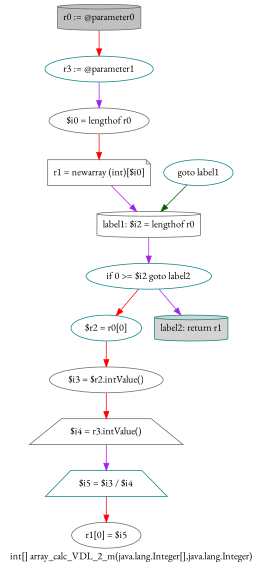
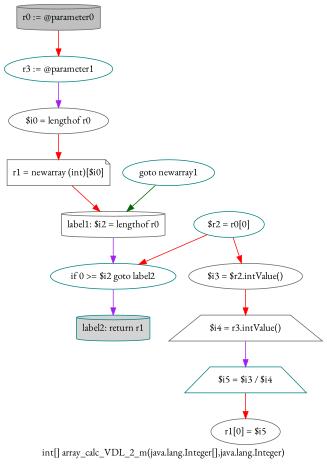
node "goto label1": label "goto label1" -> "goto newarray1"
edge "r1 = newarray (int)[$i0]" -> "label1: $i2 = lengthof r0": color purple -> red
edge "if 0 >= $i2 goto label2" -> "$r2 = r0[0]": reversed
